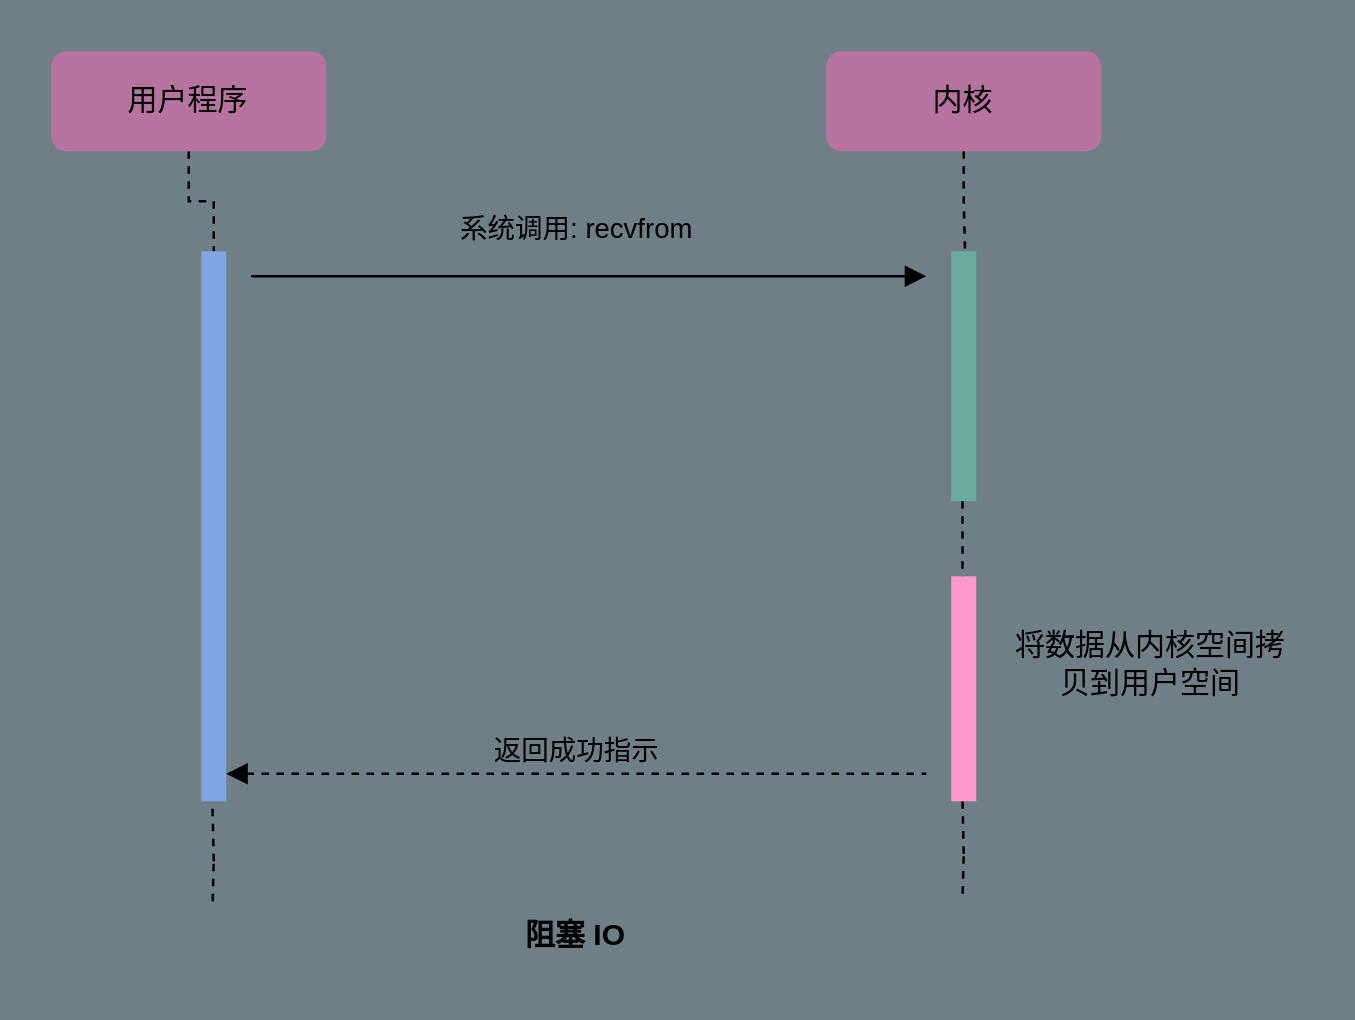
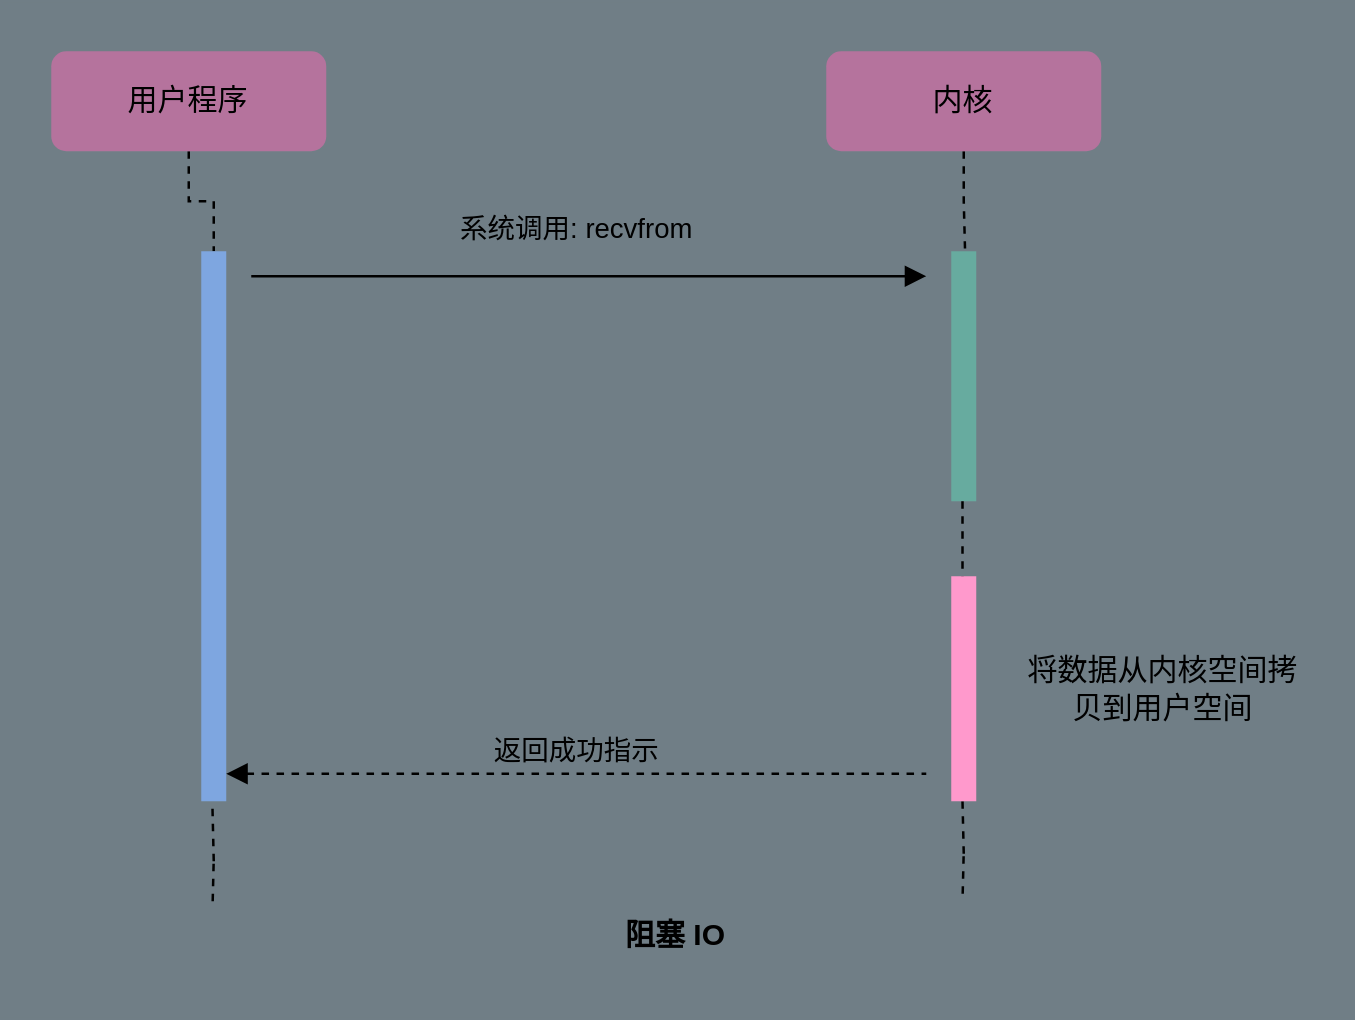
node "将数据从内核空间拷贝到用户空间": moved (1151, 664) -> (1164, 689)
node "阻塞 IO": moved (576, 934) -> (676, 934)
